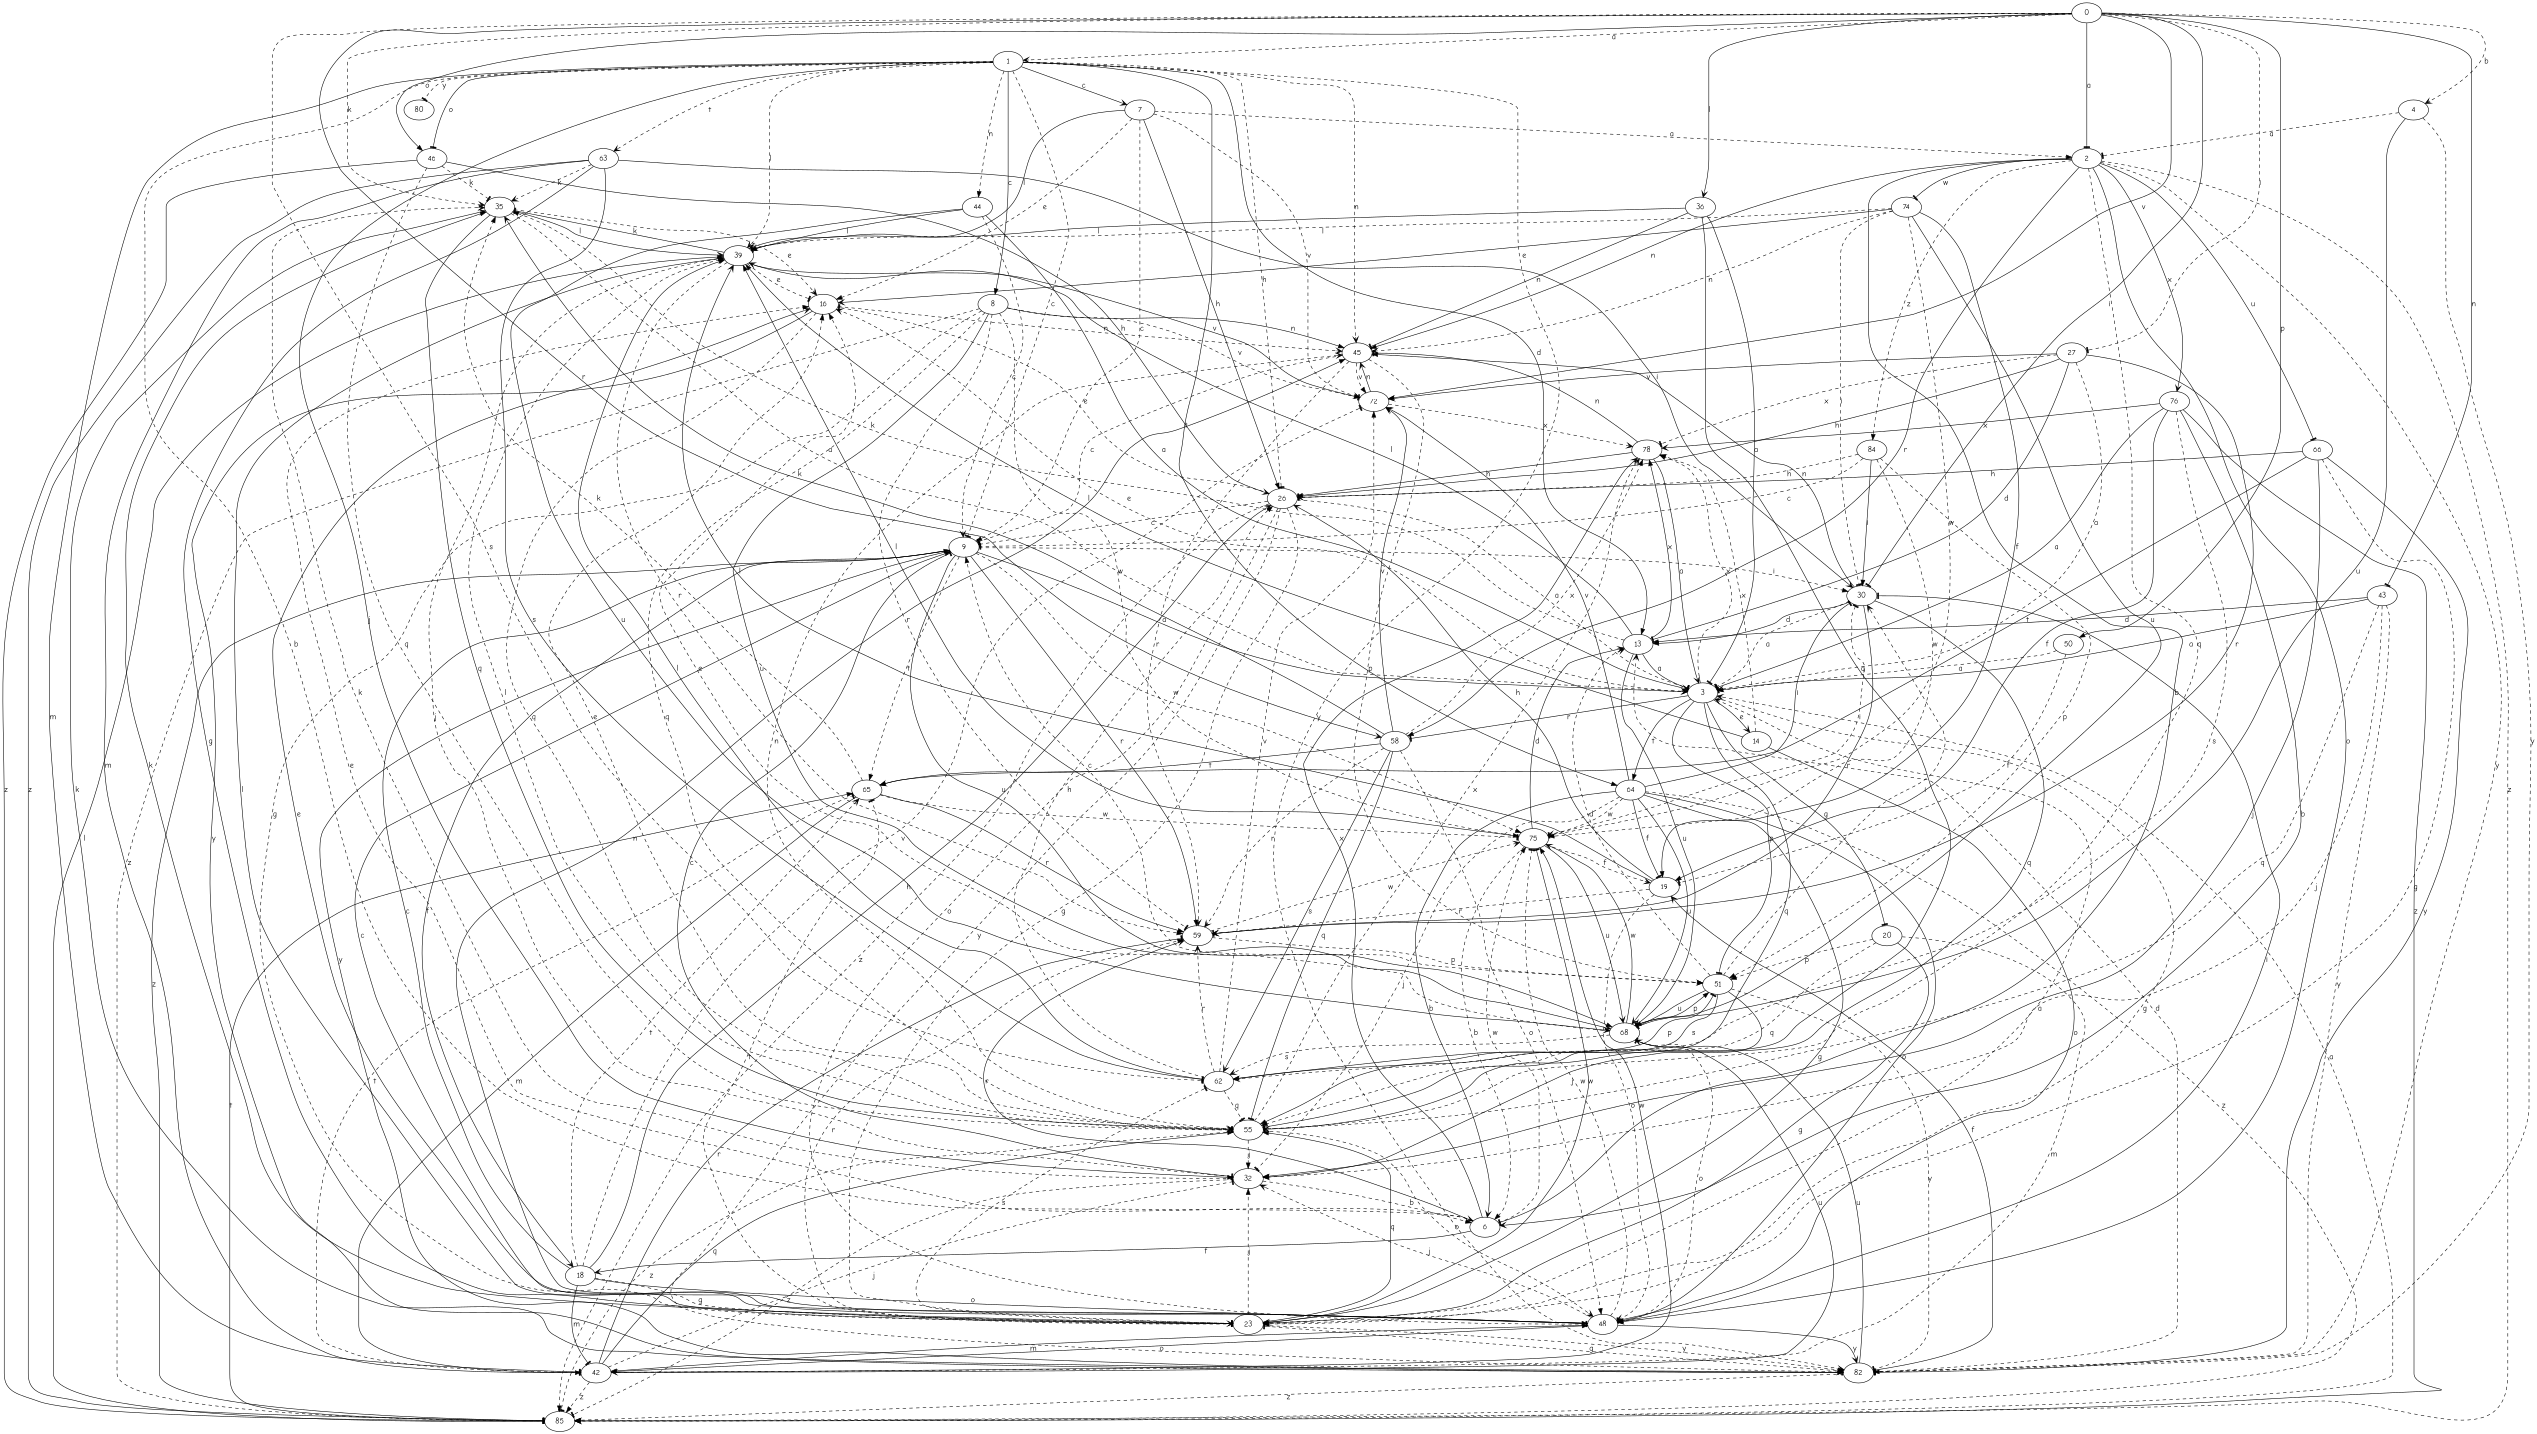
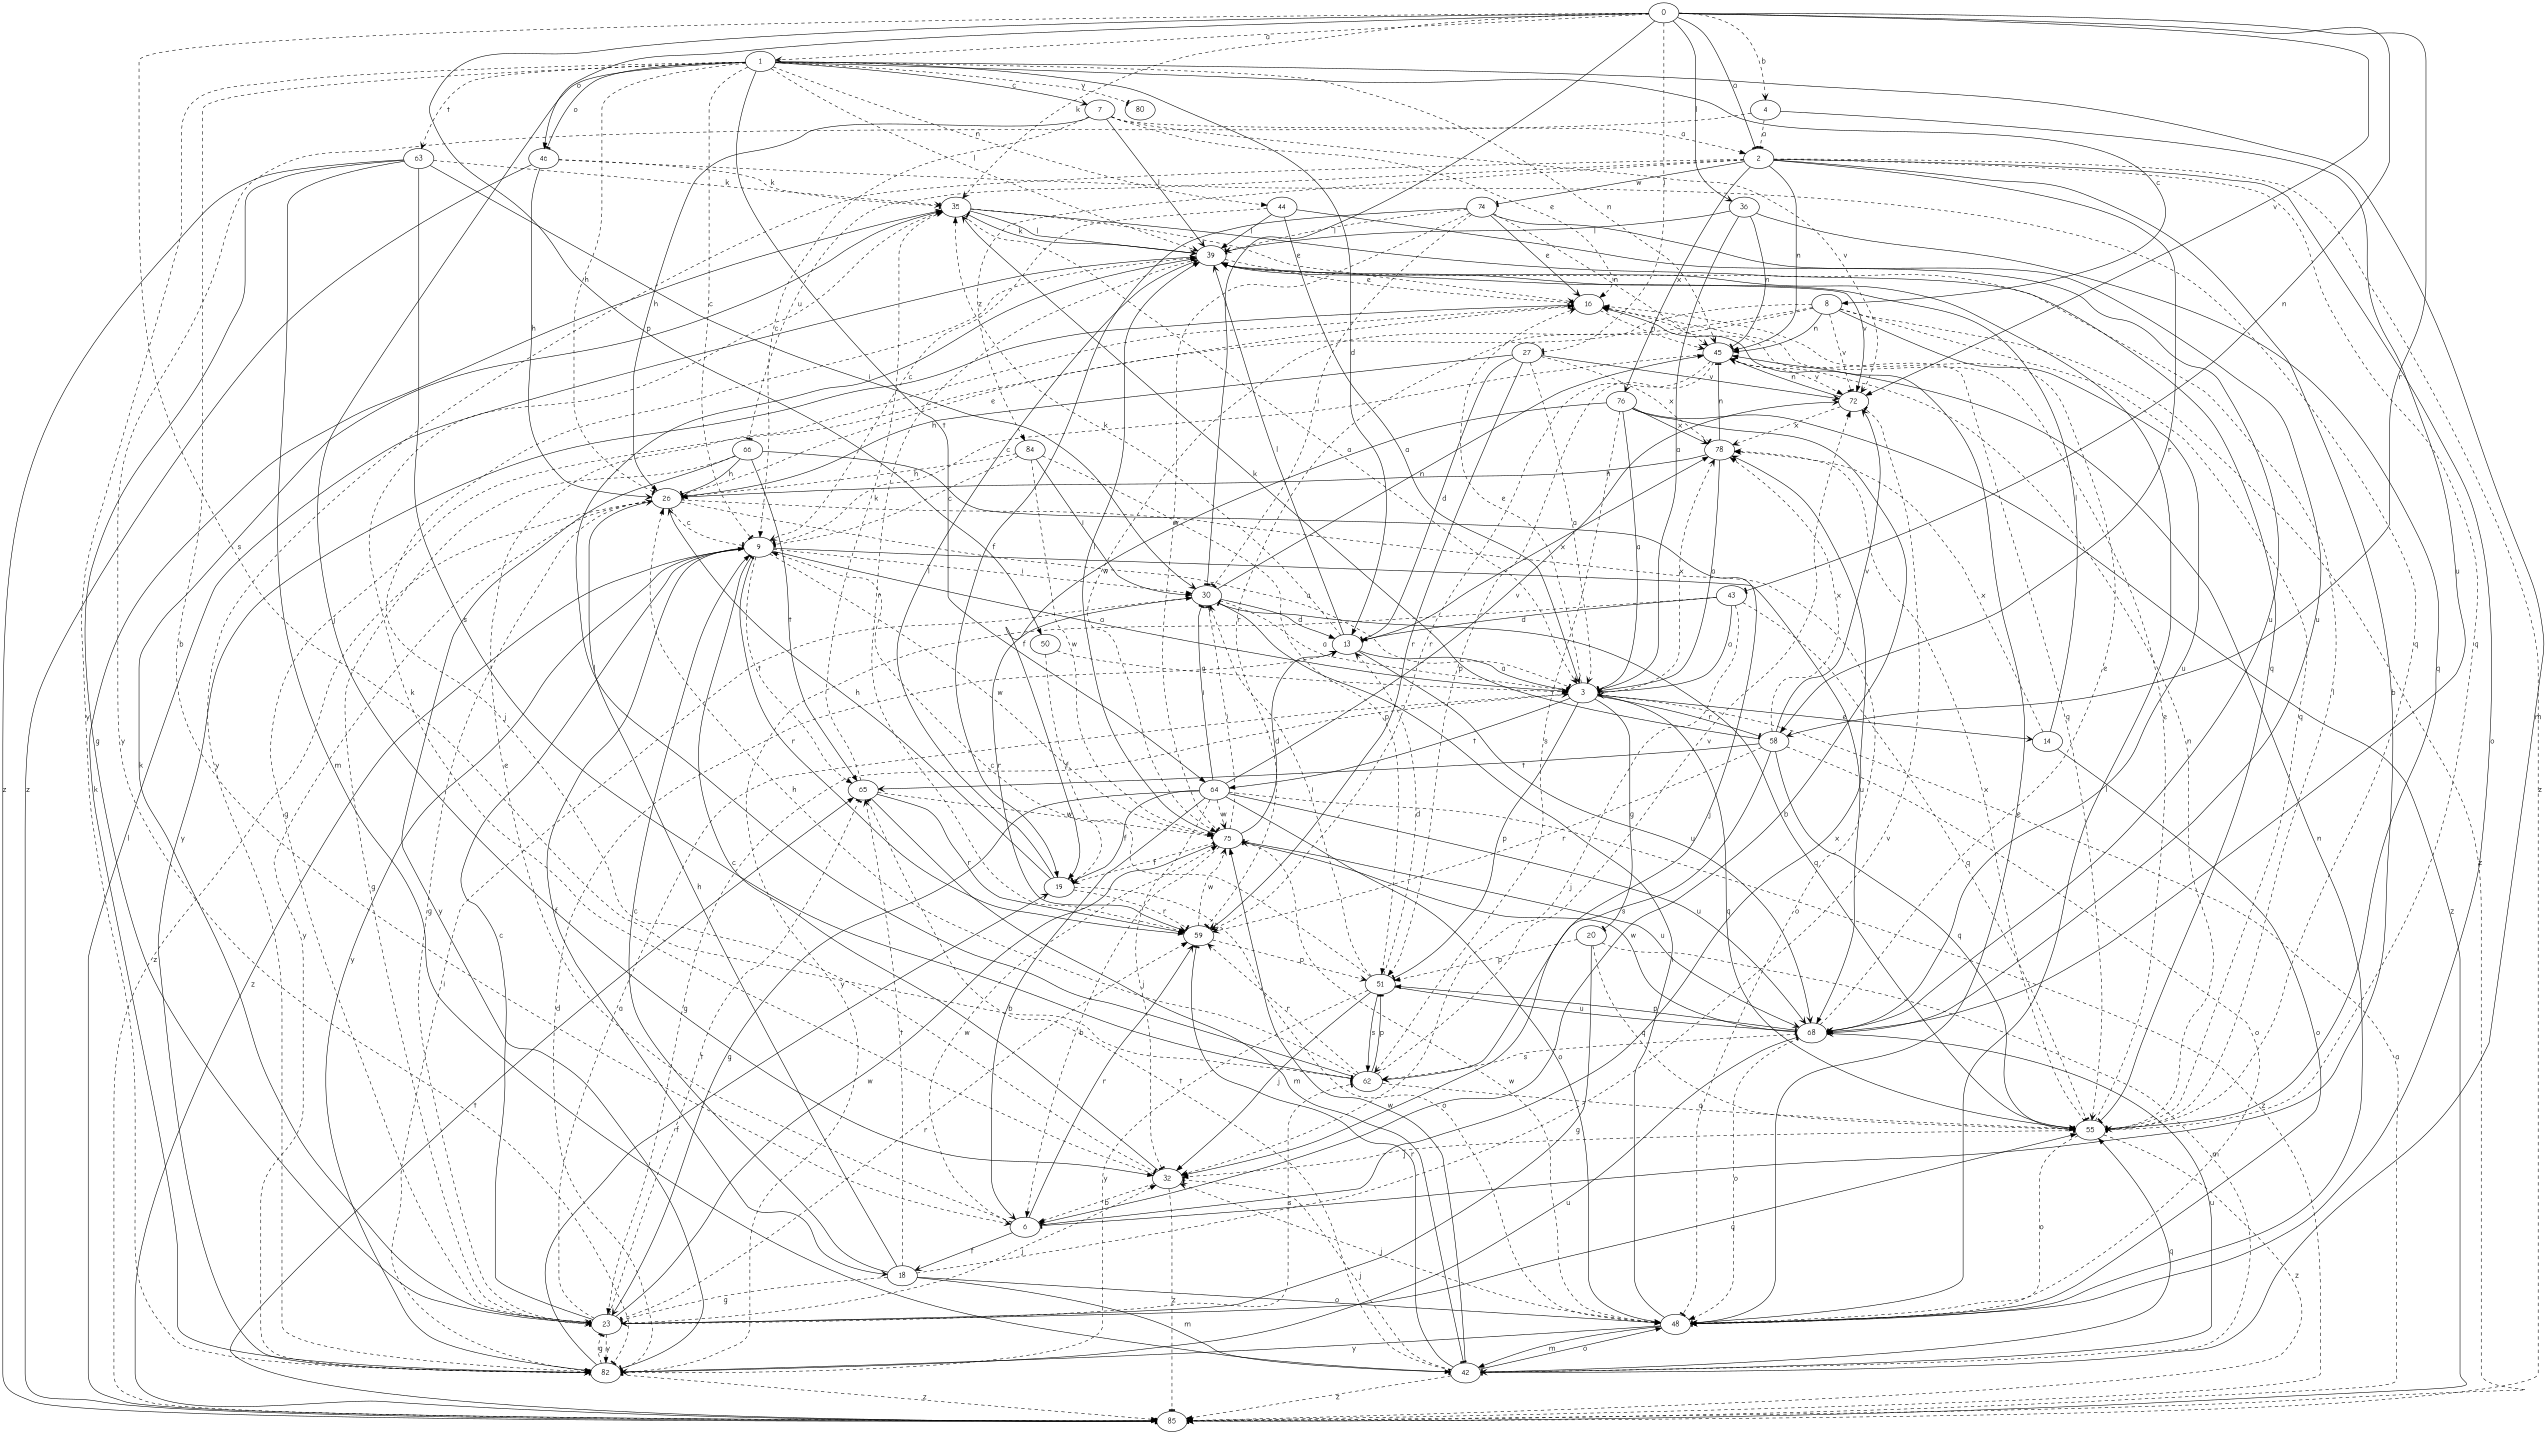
edge "2" -> "66": style solid -> dashed
edge "82" -> "30": added, label "i"
